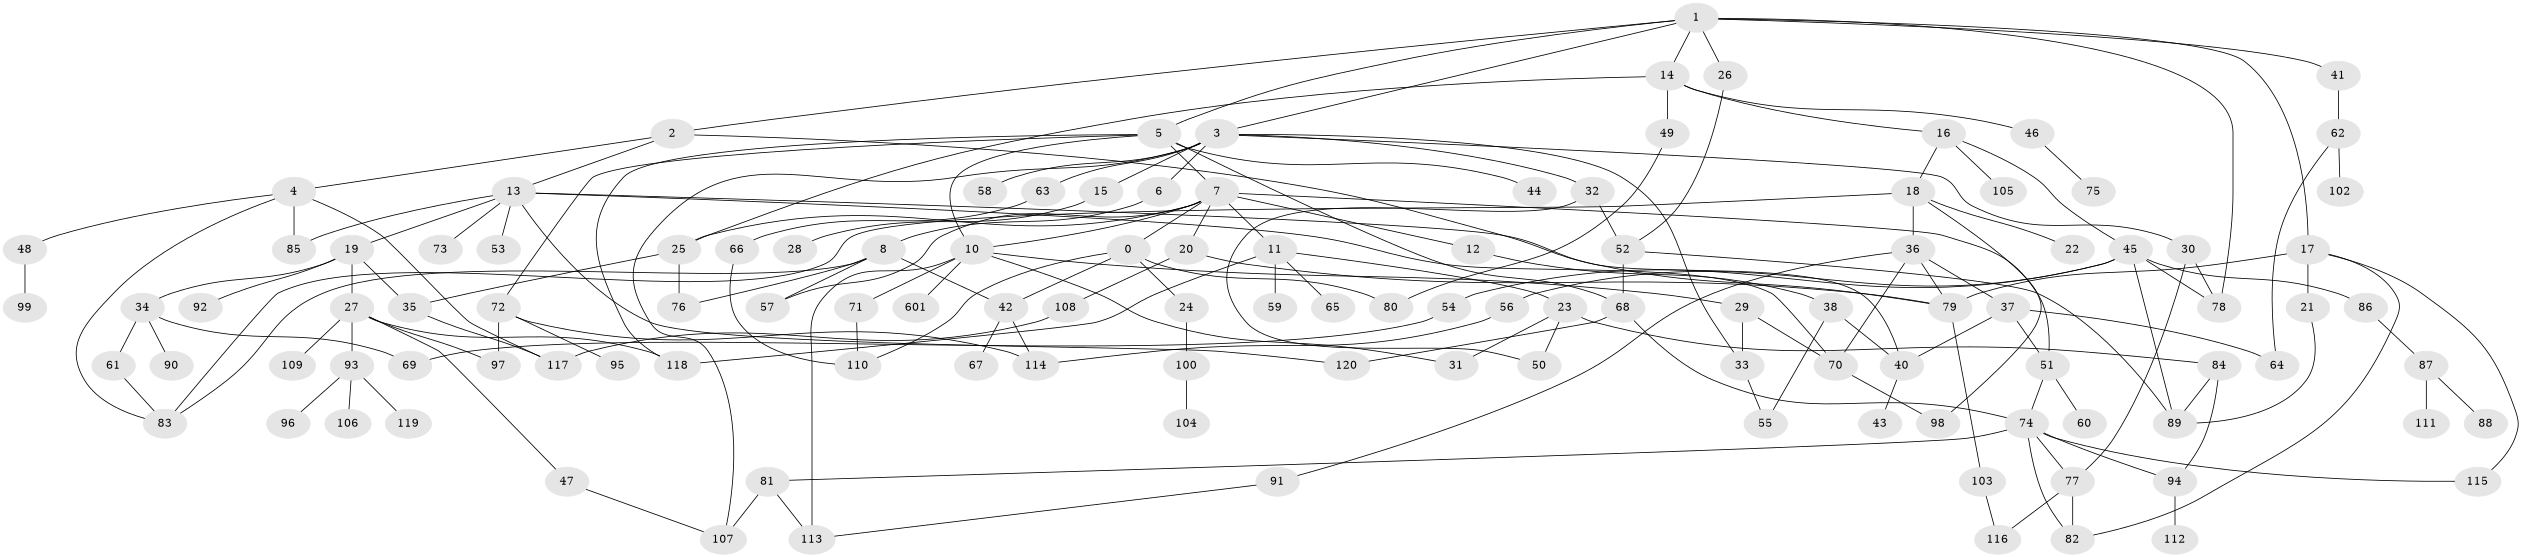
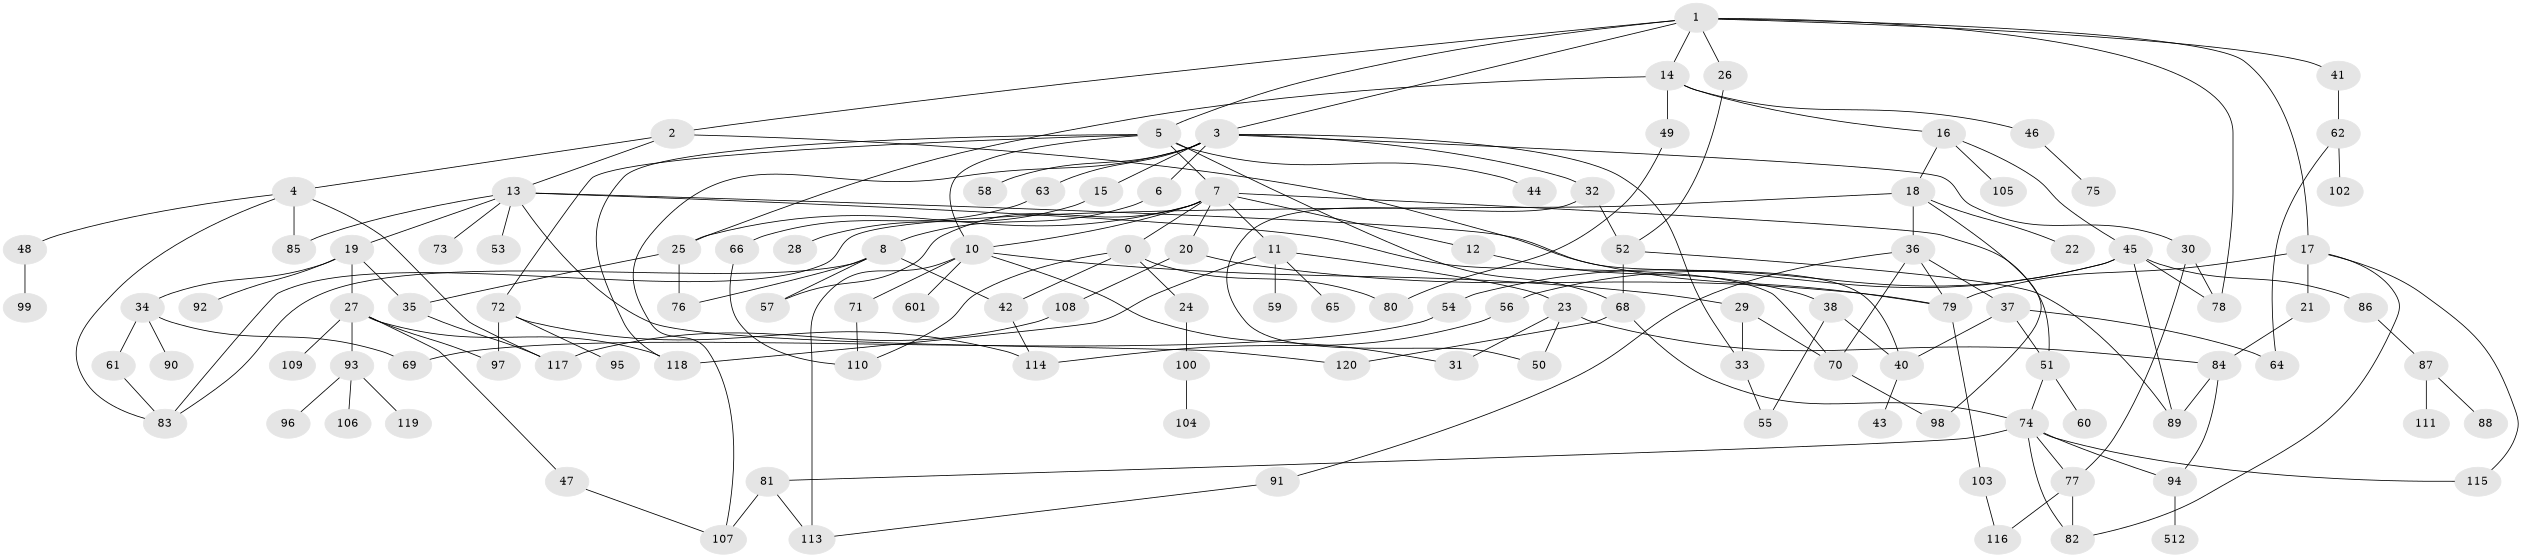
node "67": removed
edge "21" -- "89": now "21" -- "84"
node "112": label "112" -> "512"
